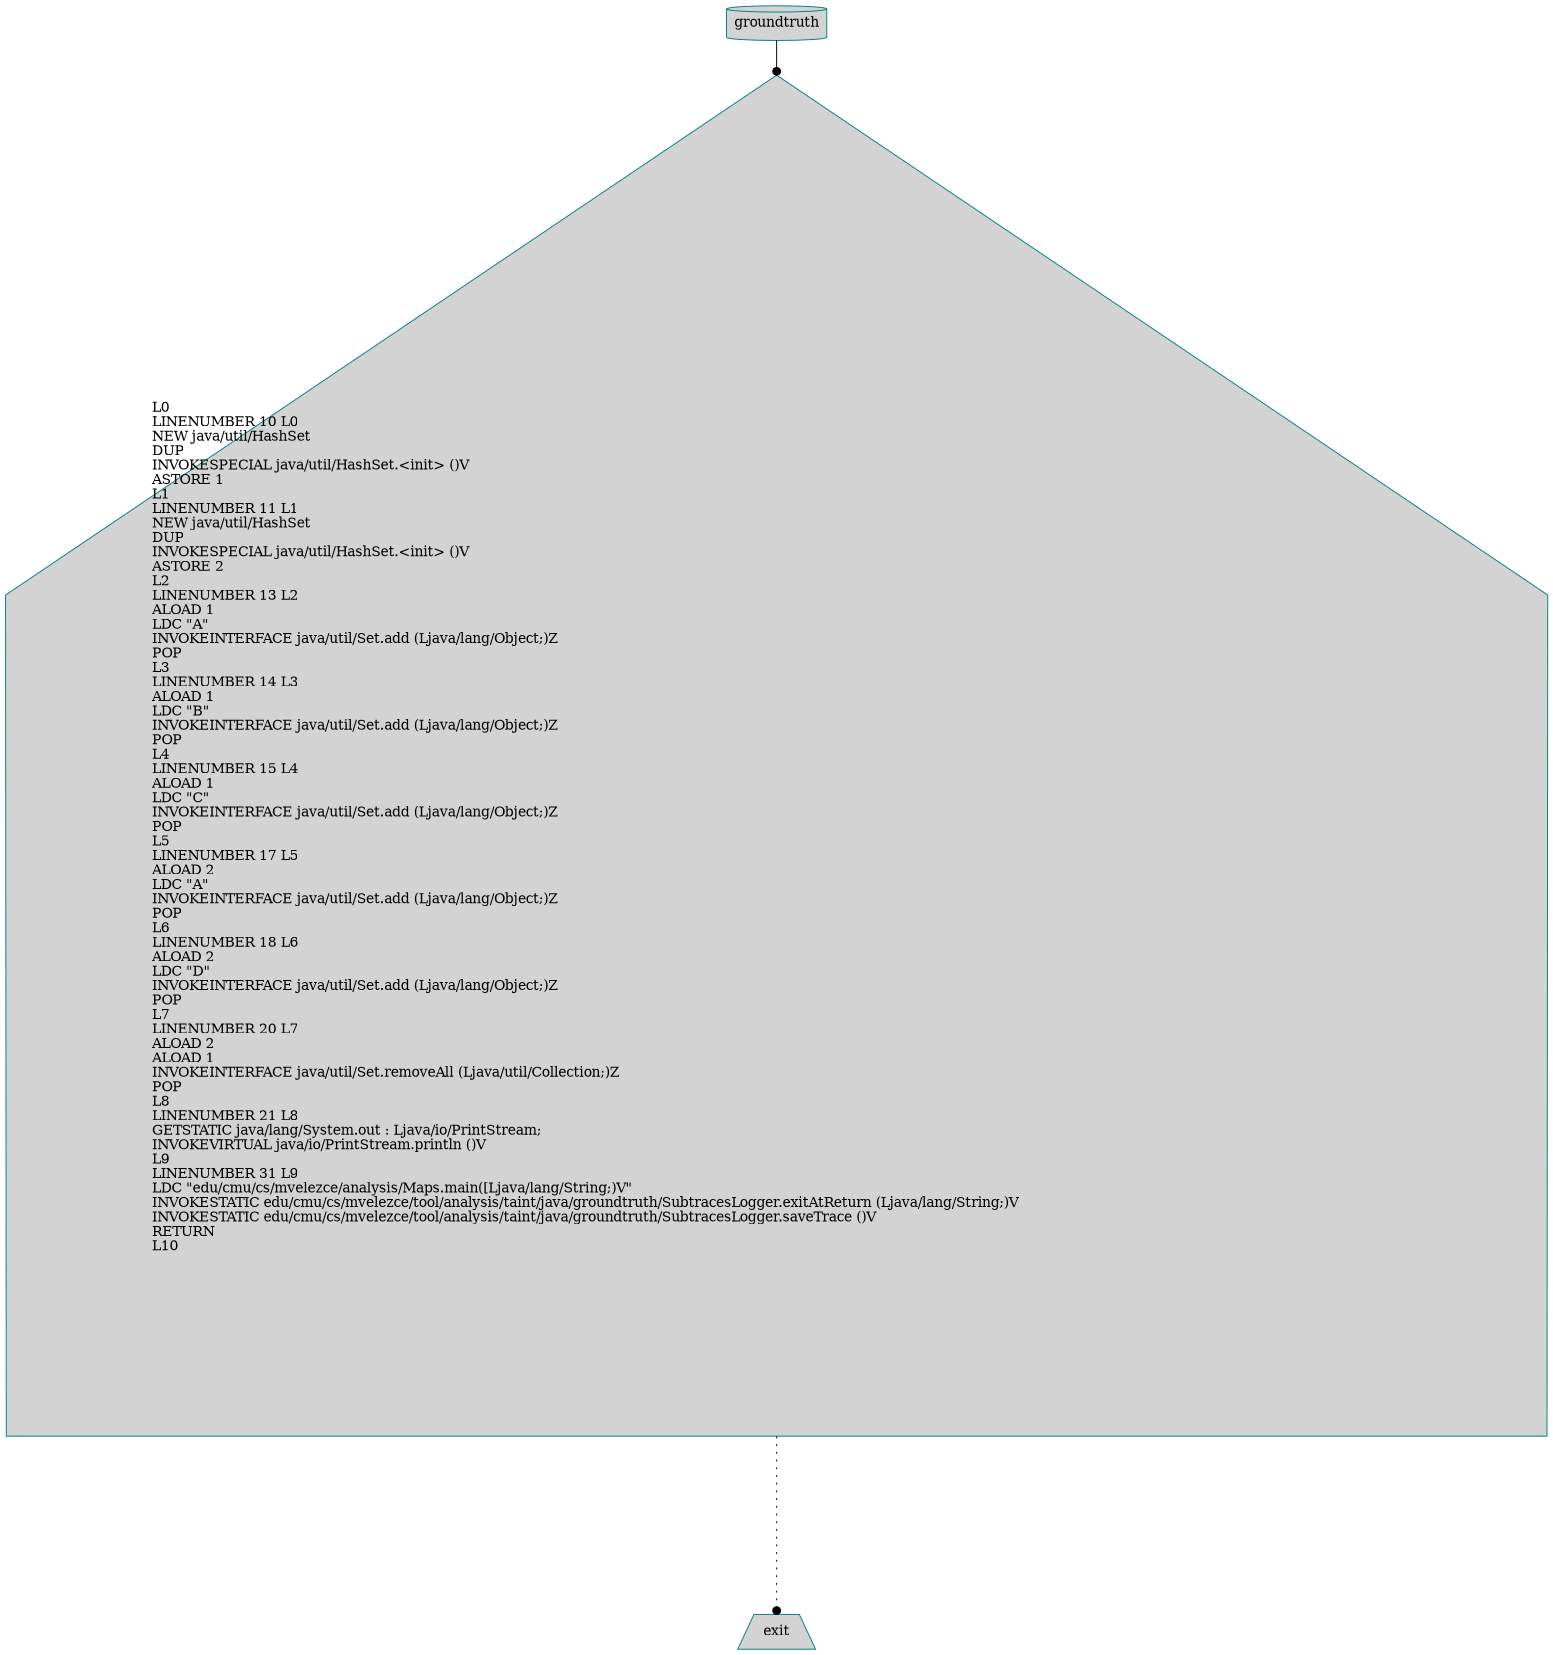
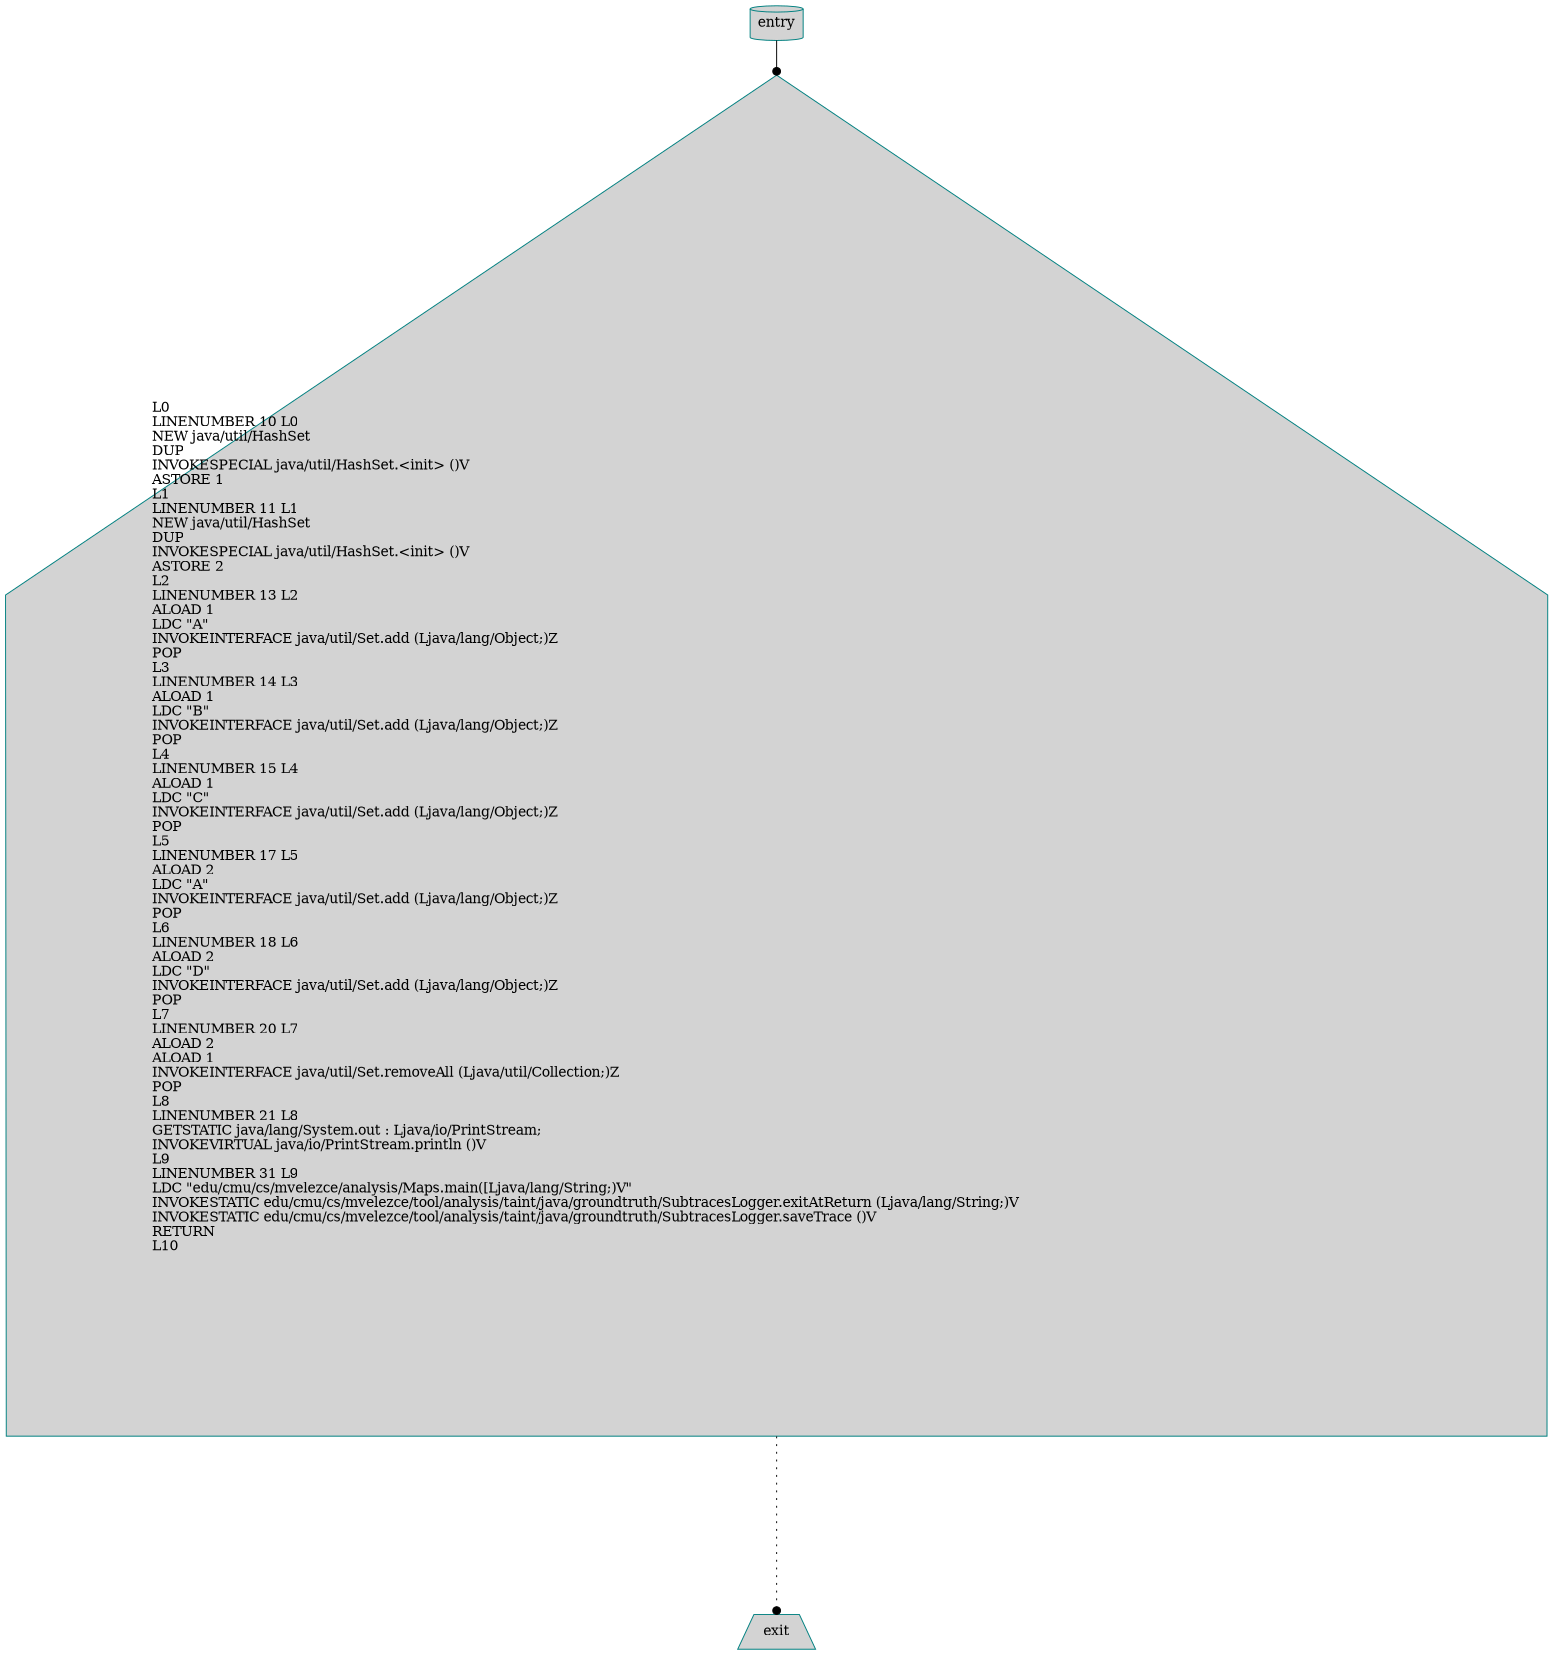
node "groundtruth": label "groundtruth" -> "entry"
